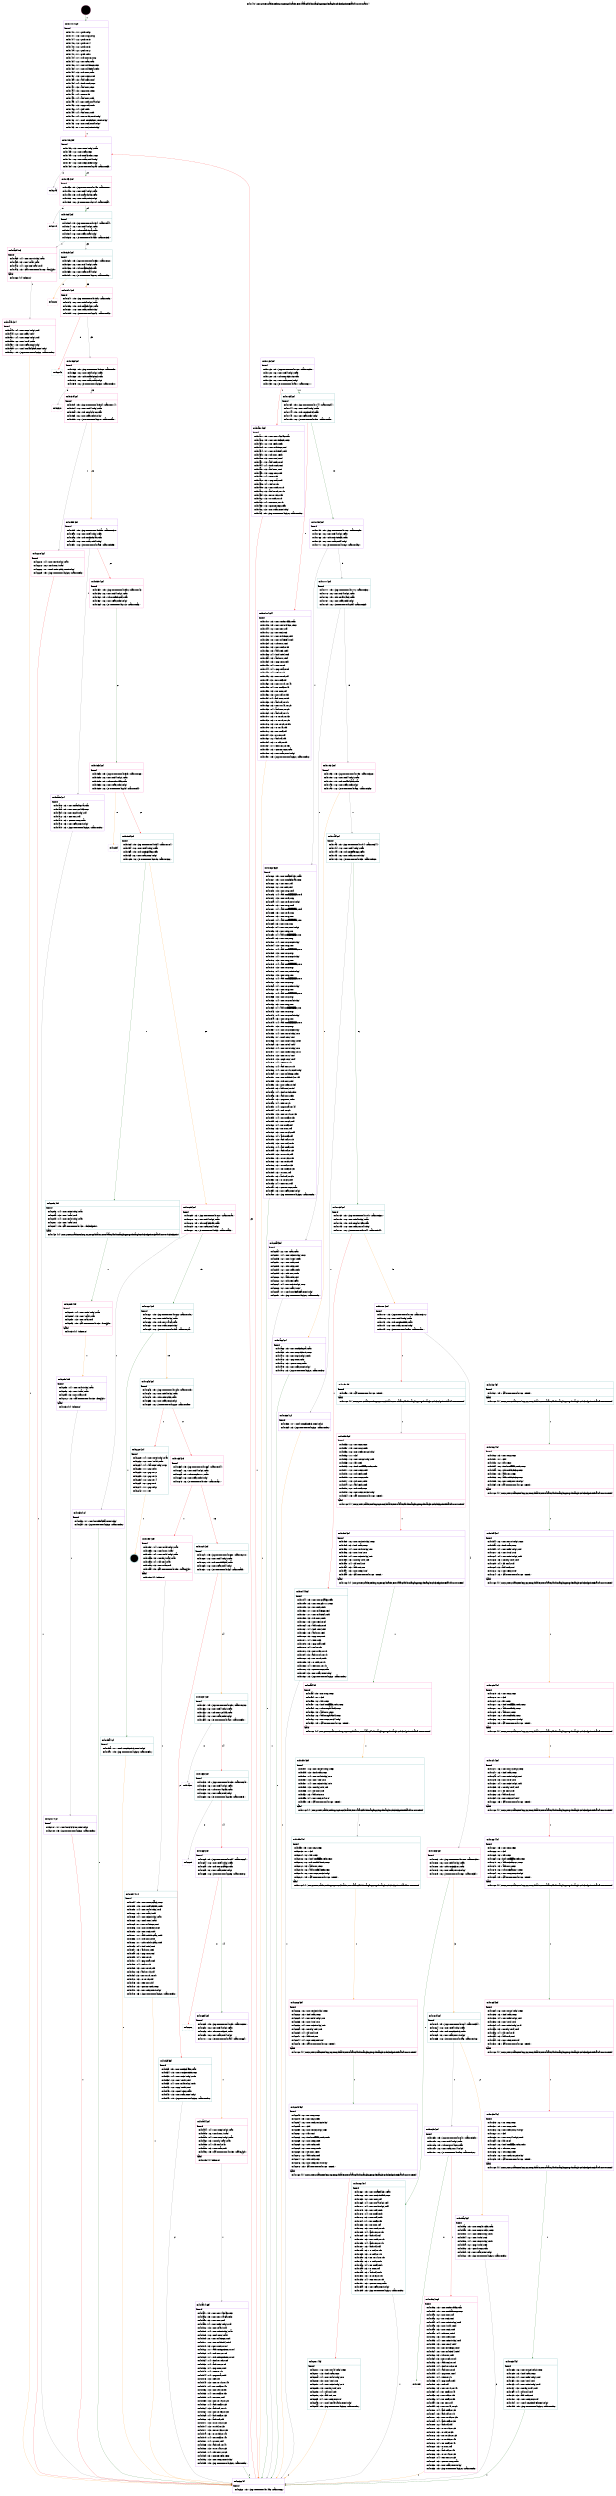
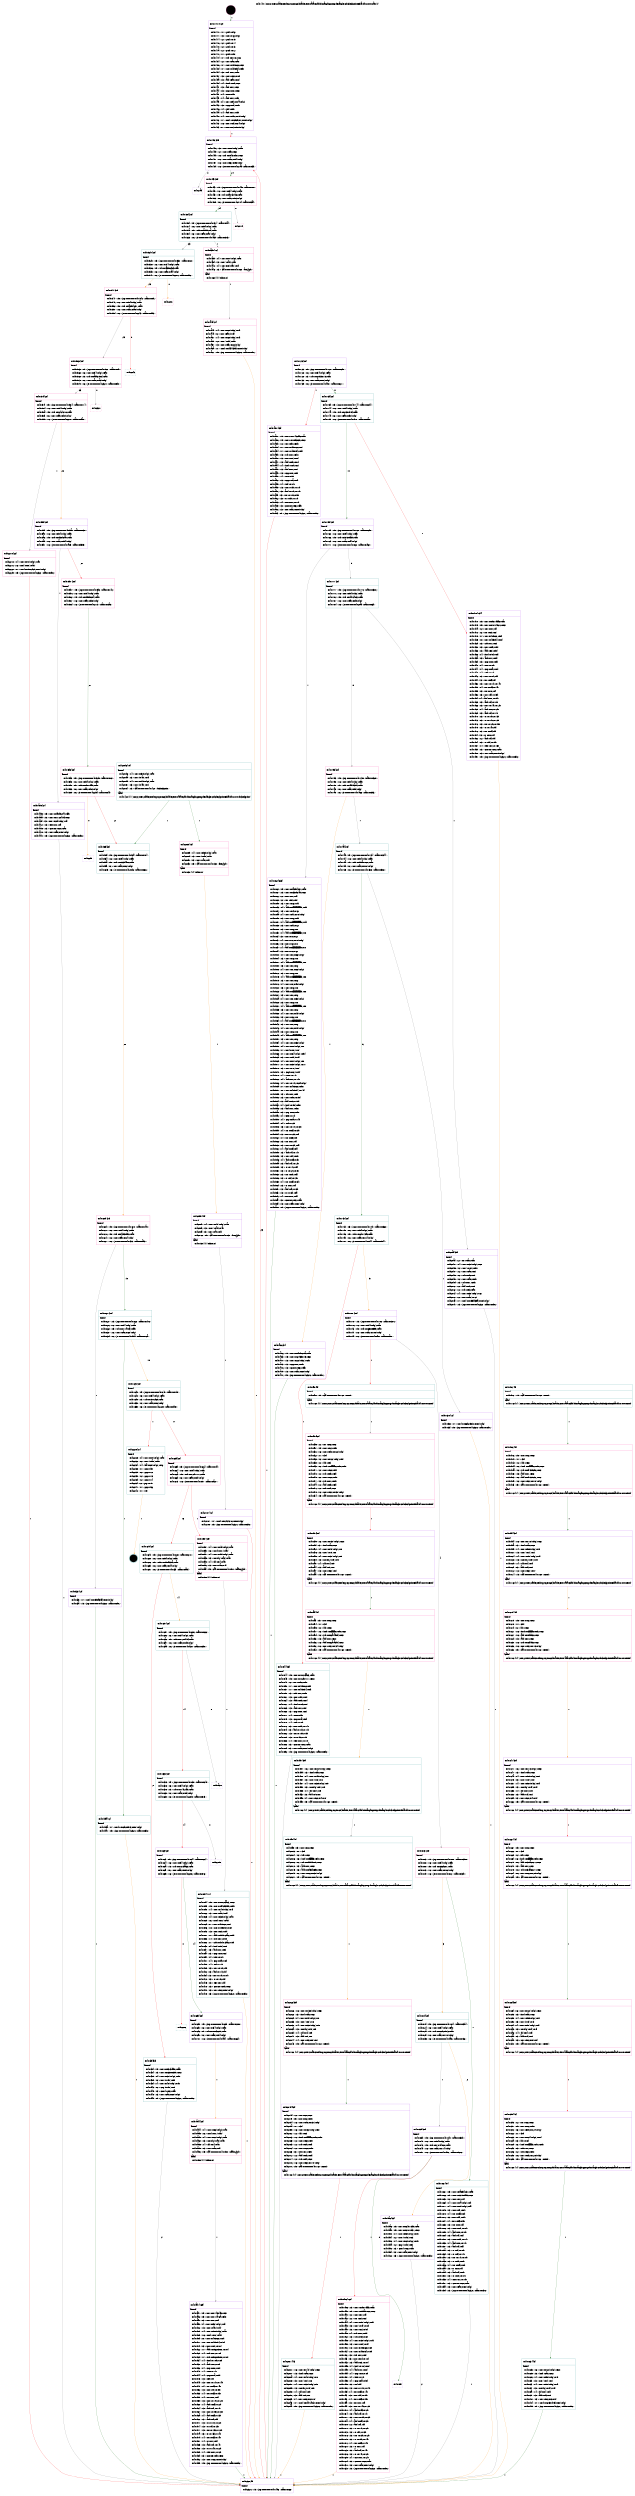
edge "0x4015ef [28]" -> "0x4020d6 [19]": reversed
